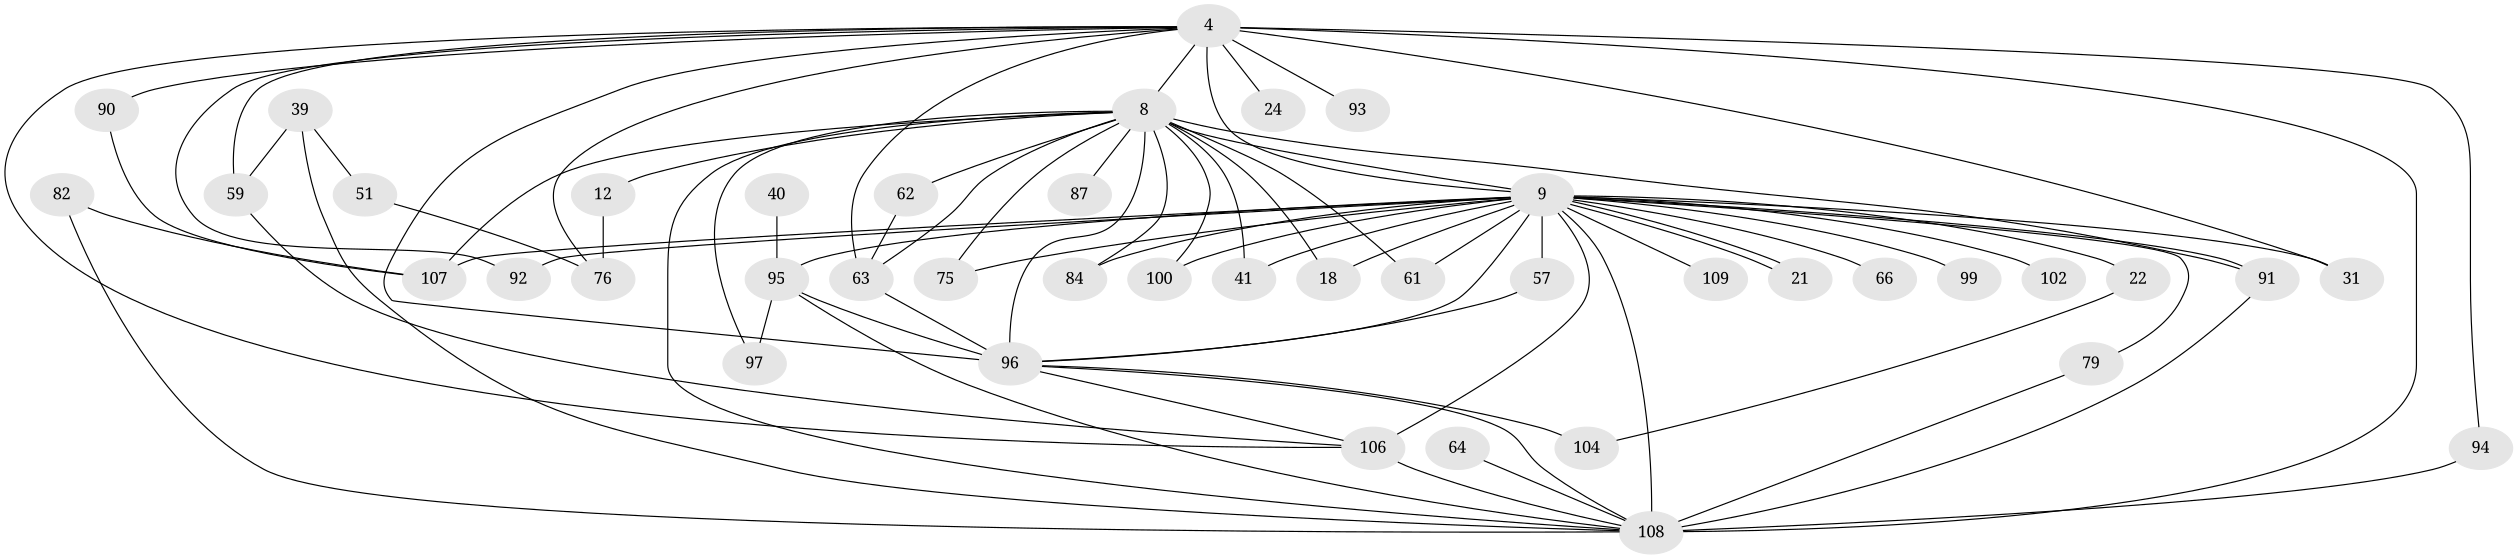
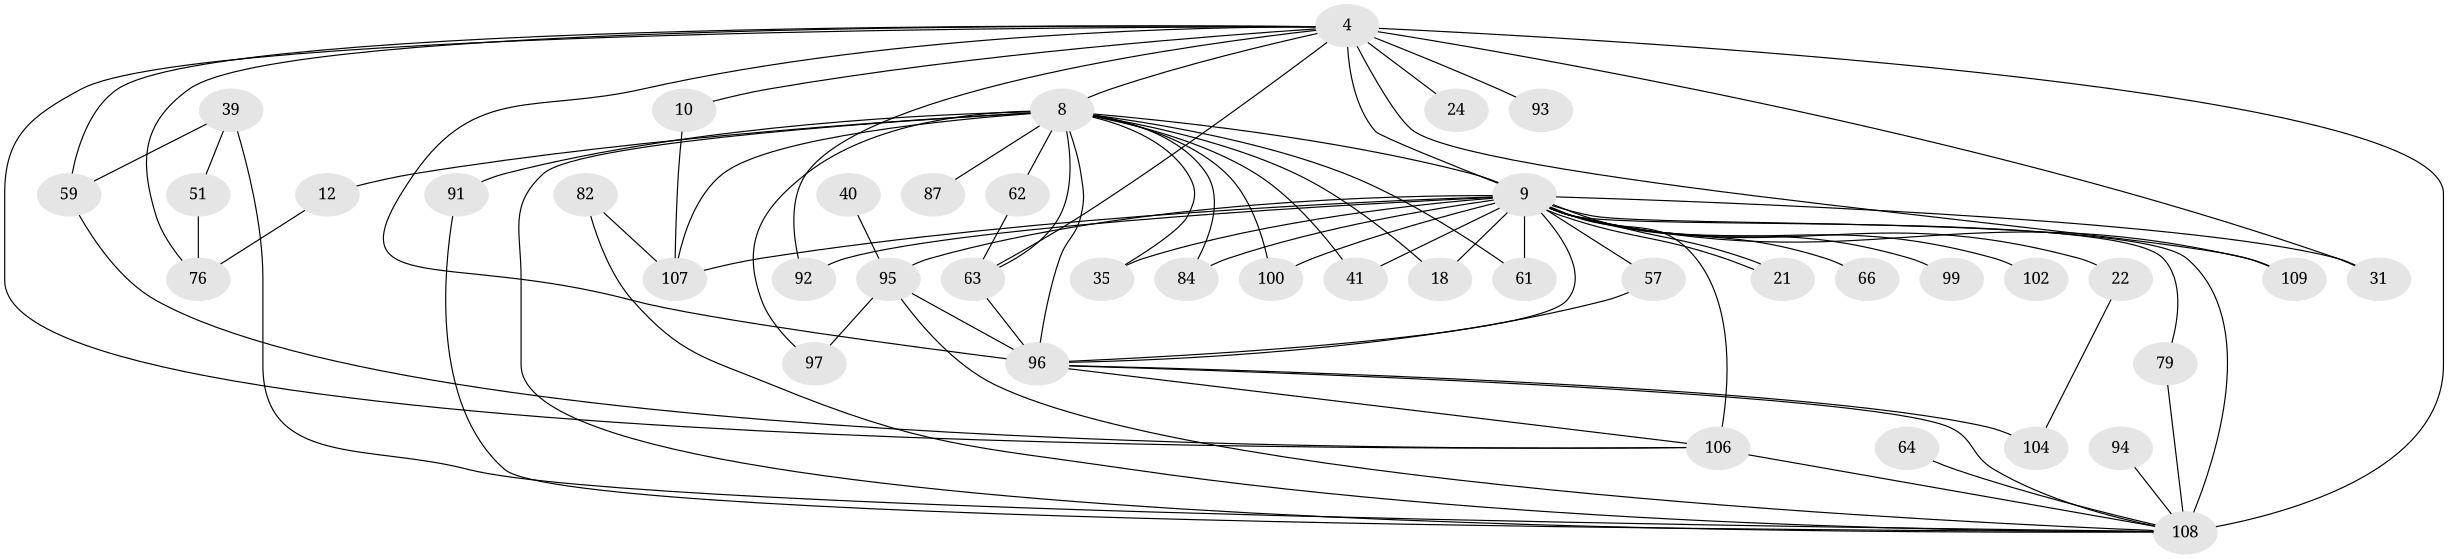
edge "4" -- "94": now "4" -- "109"
node "90": label "90" -> "10"
edge "9" -- "91": removed
node "75": label "75" -> "35"
